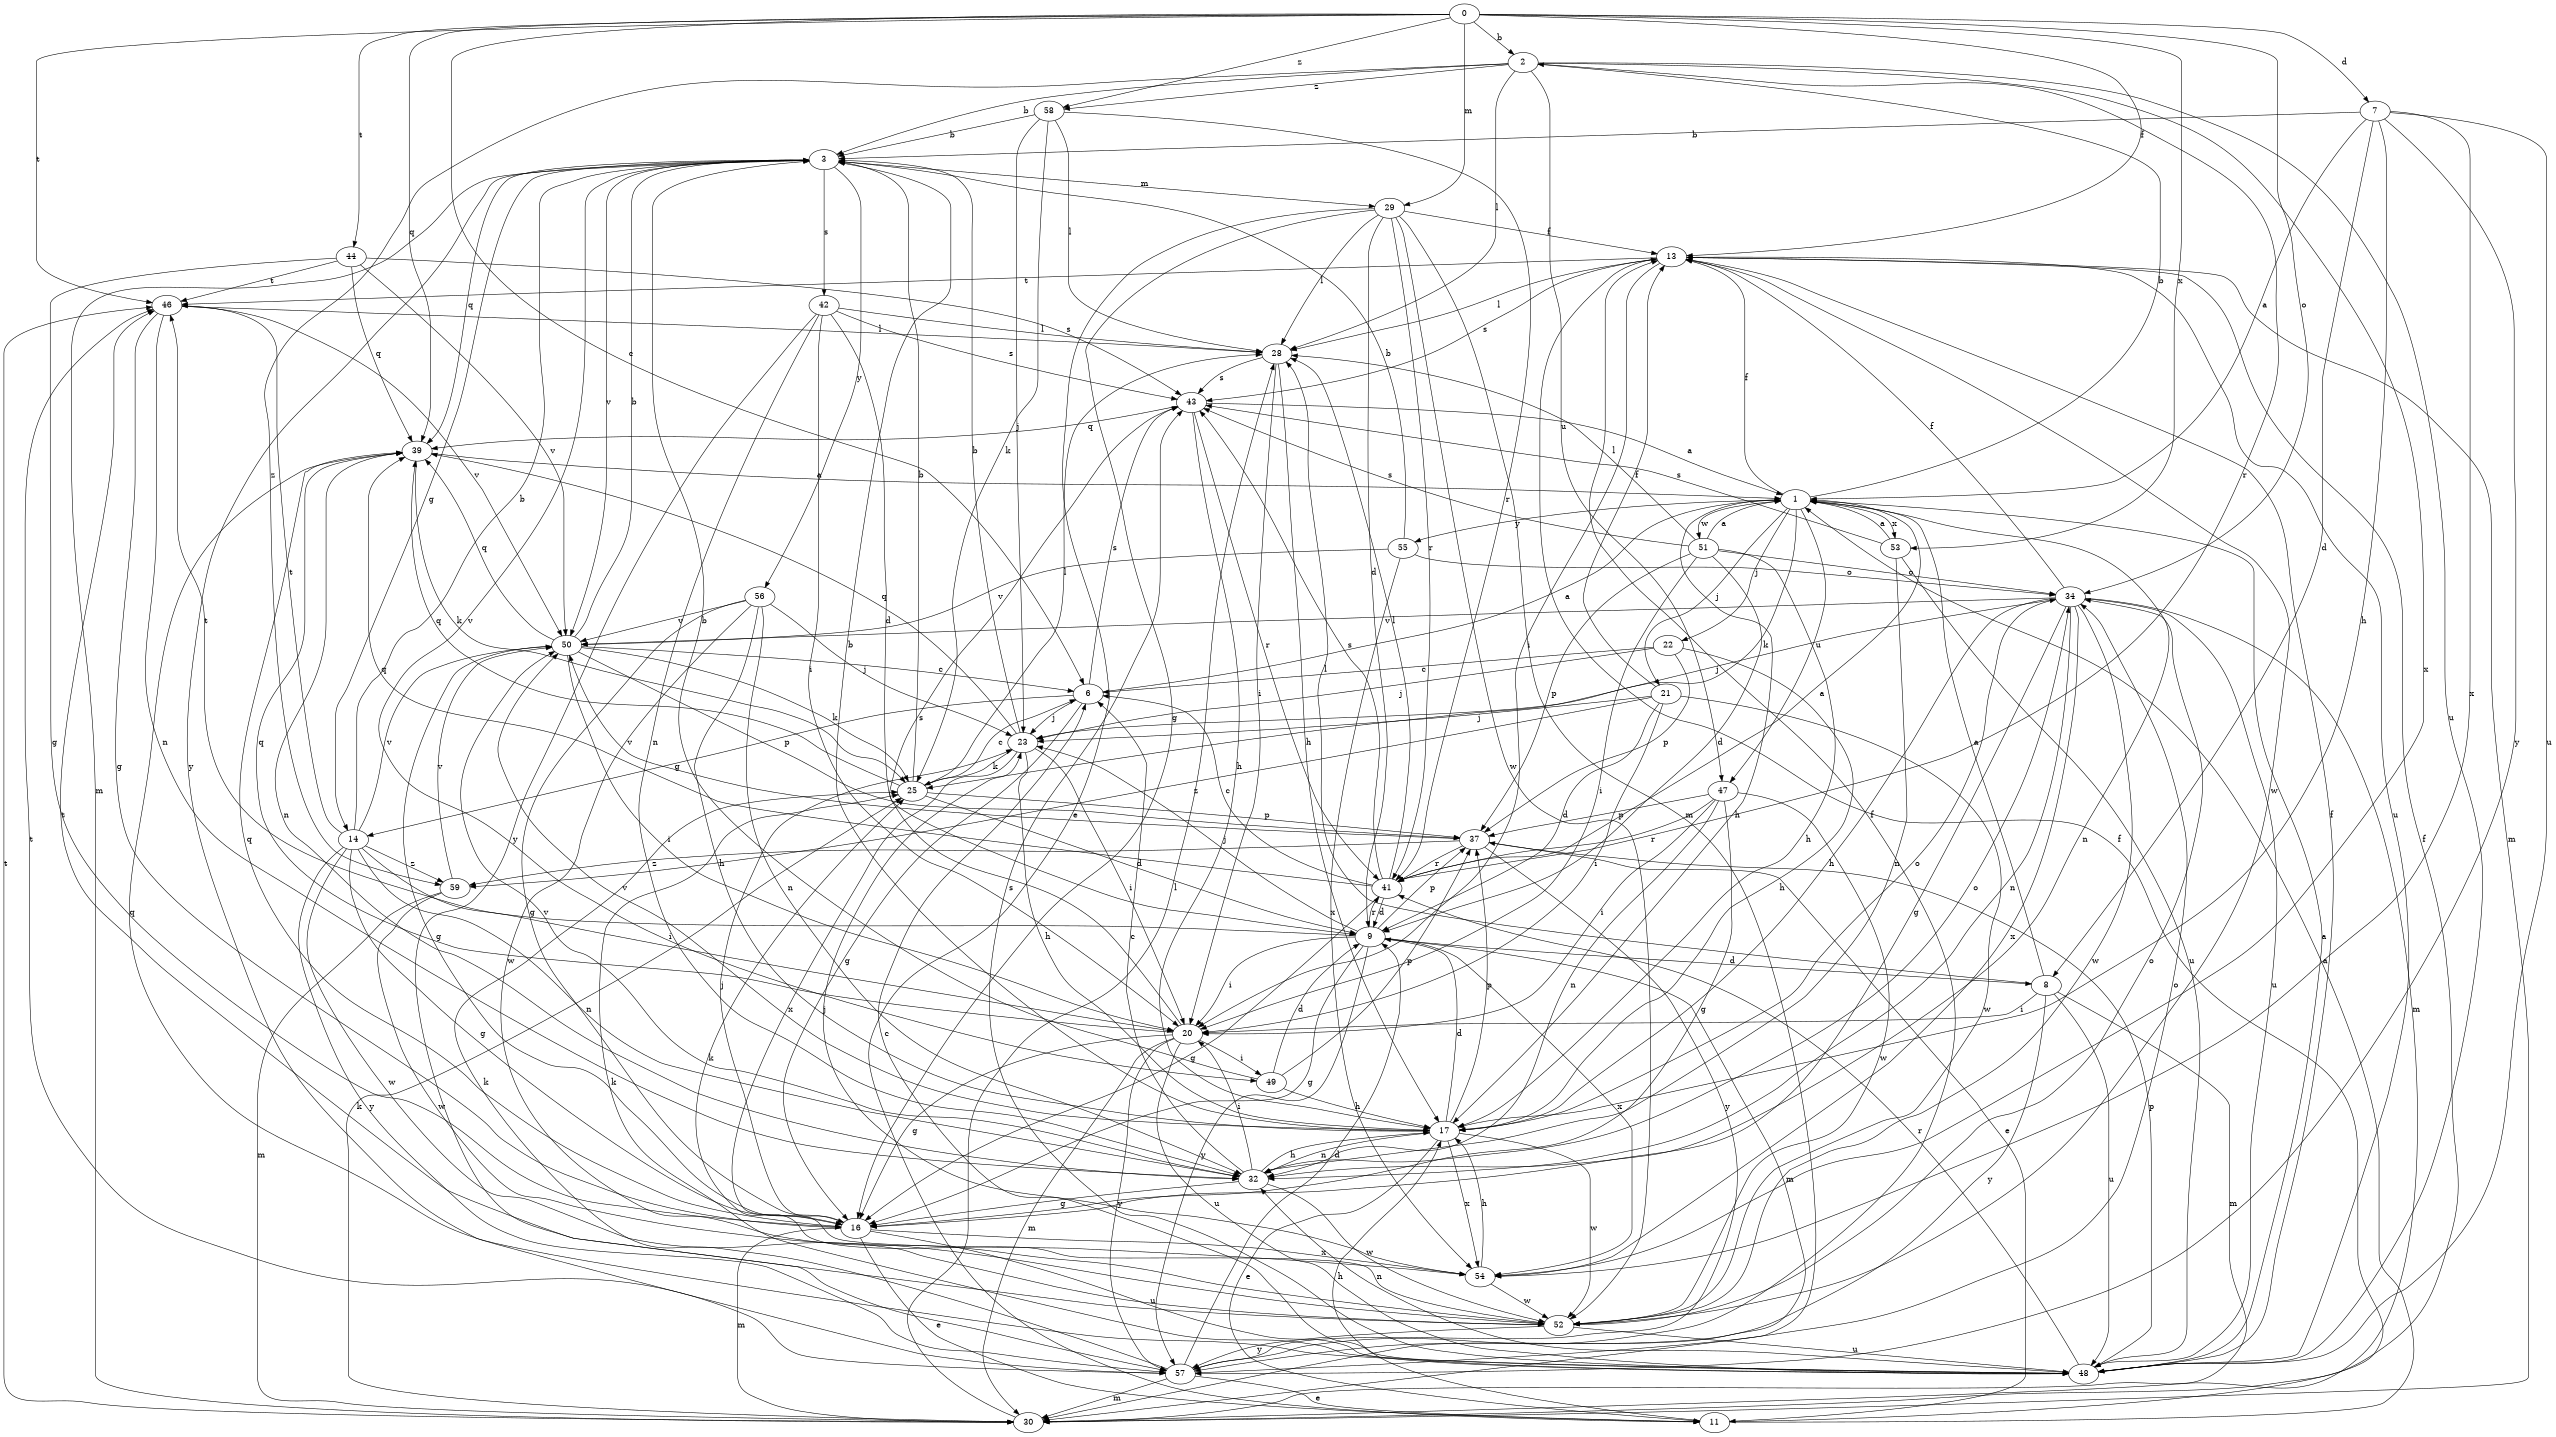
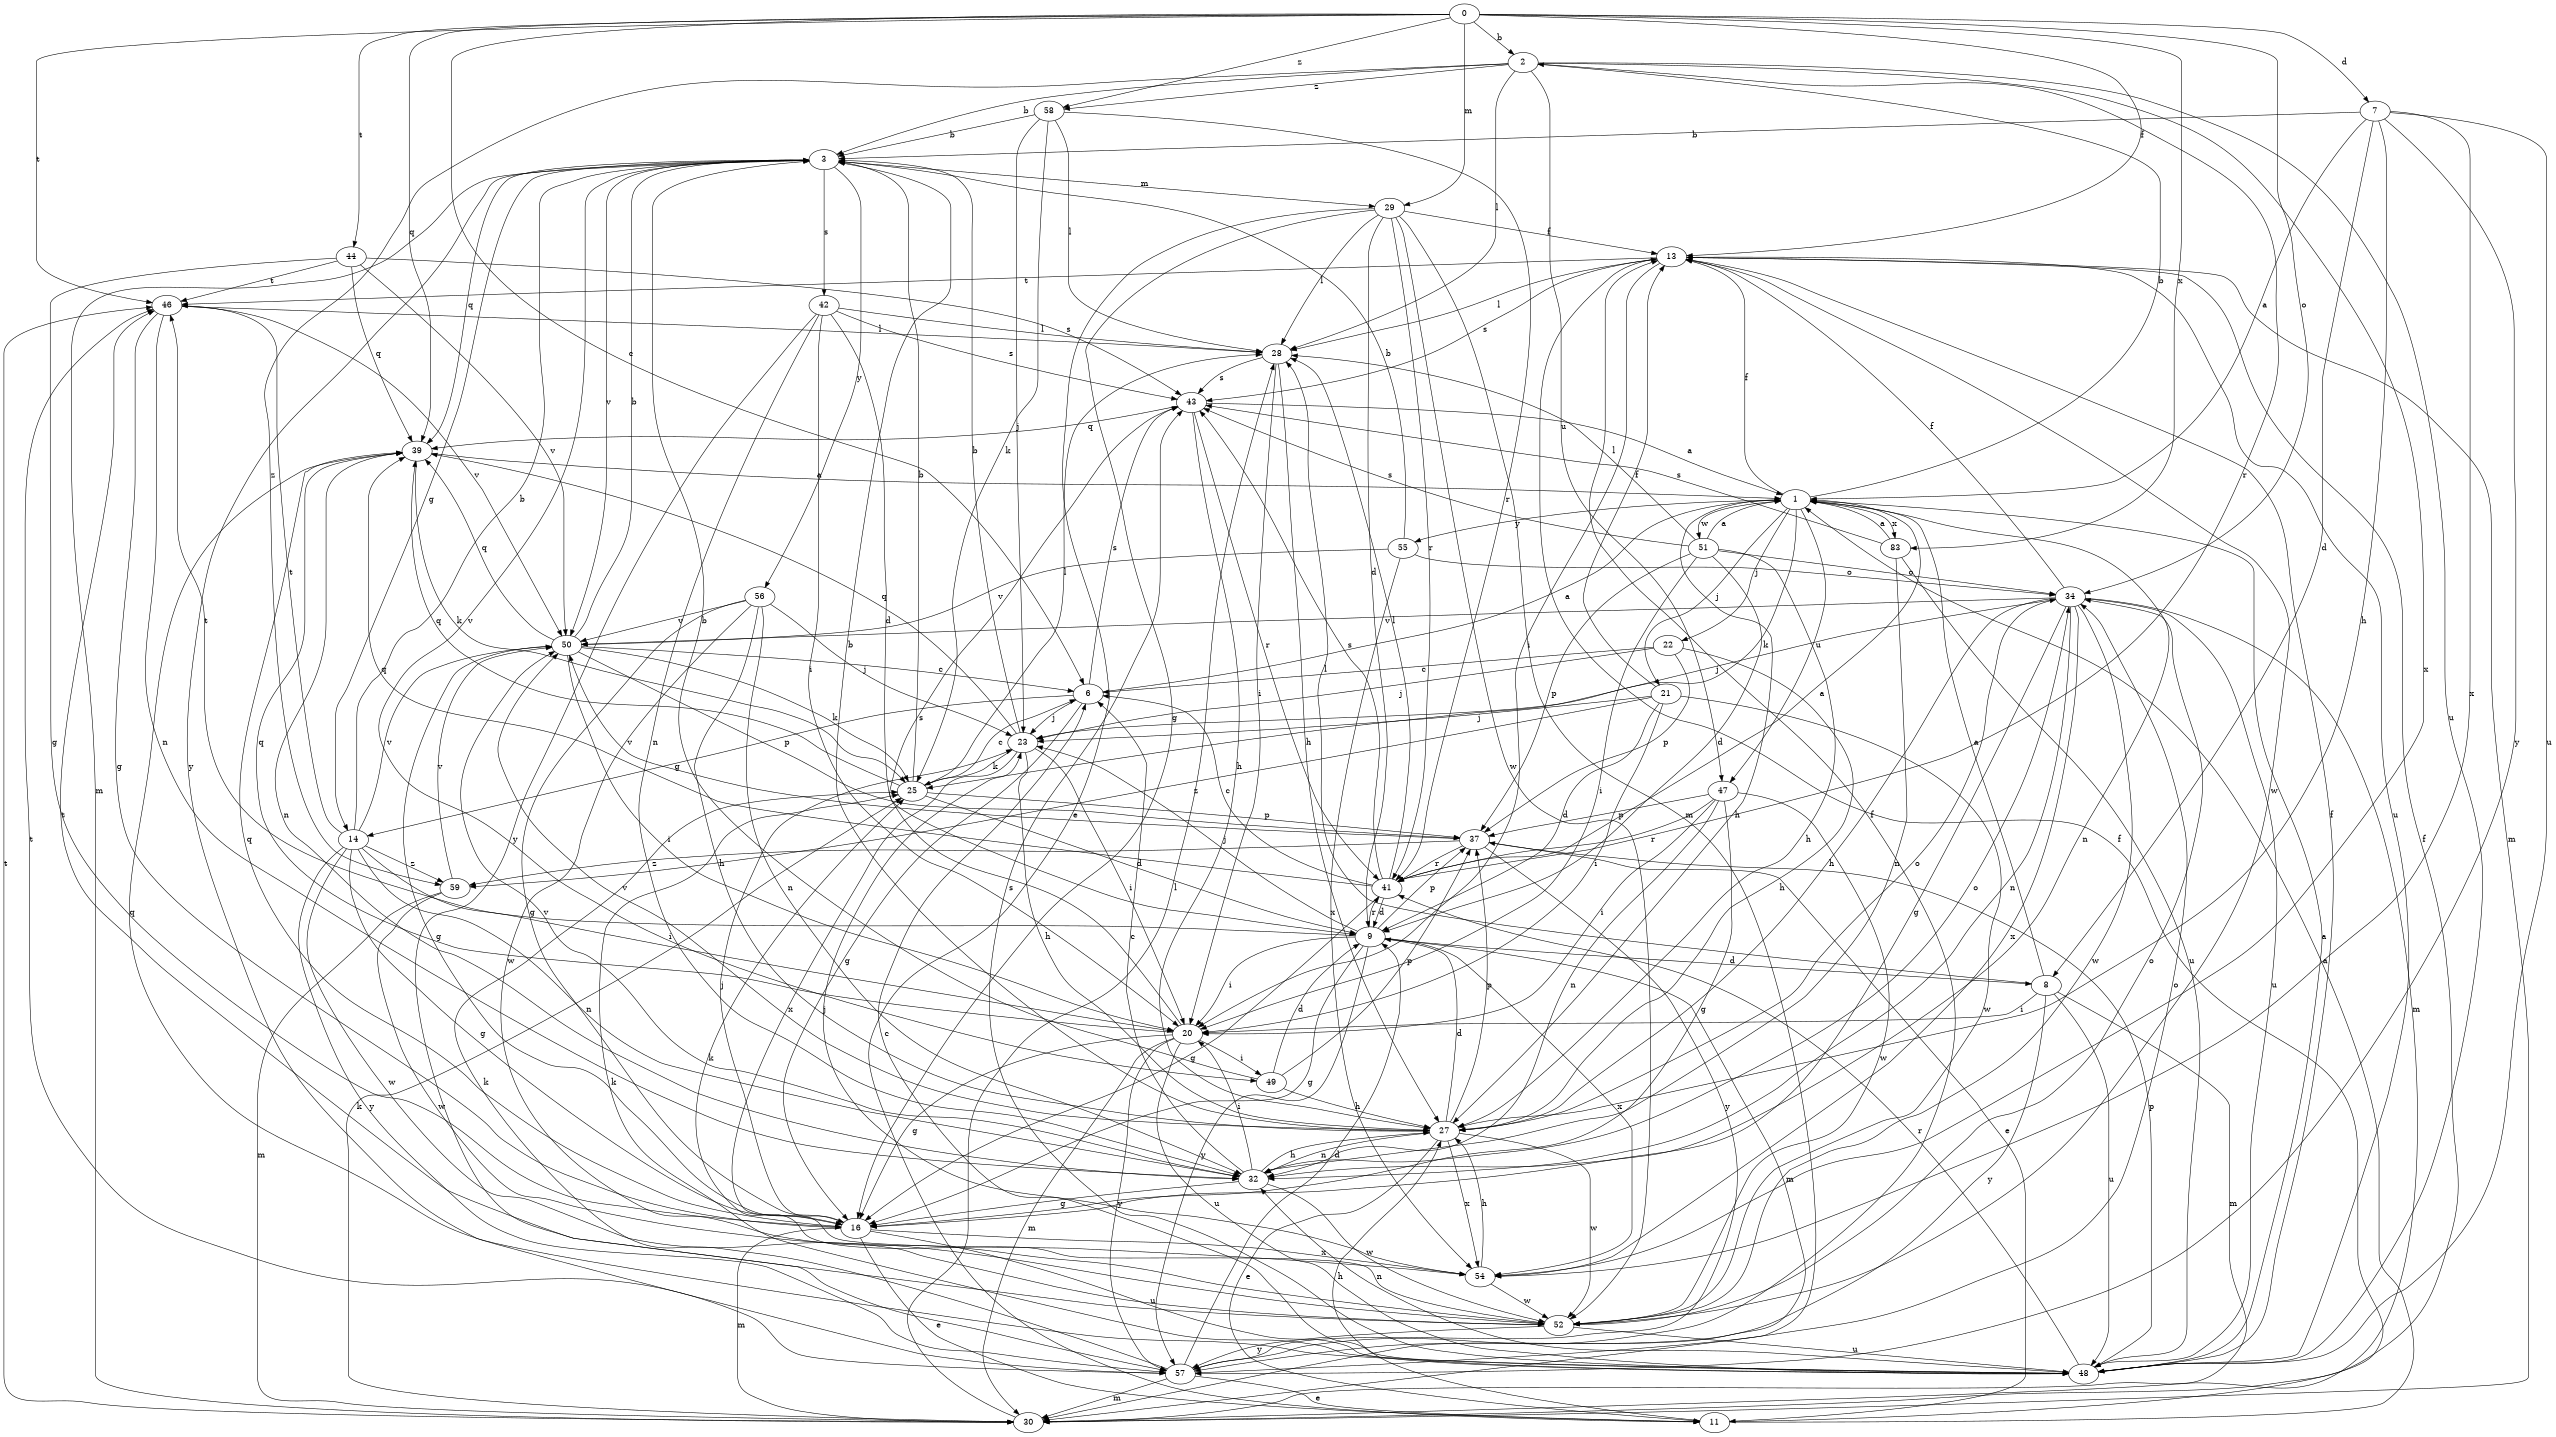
node "53": label "53" -> "83"
node "17": label "17" -> "27"
